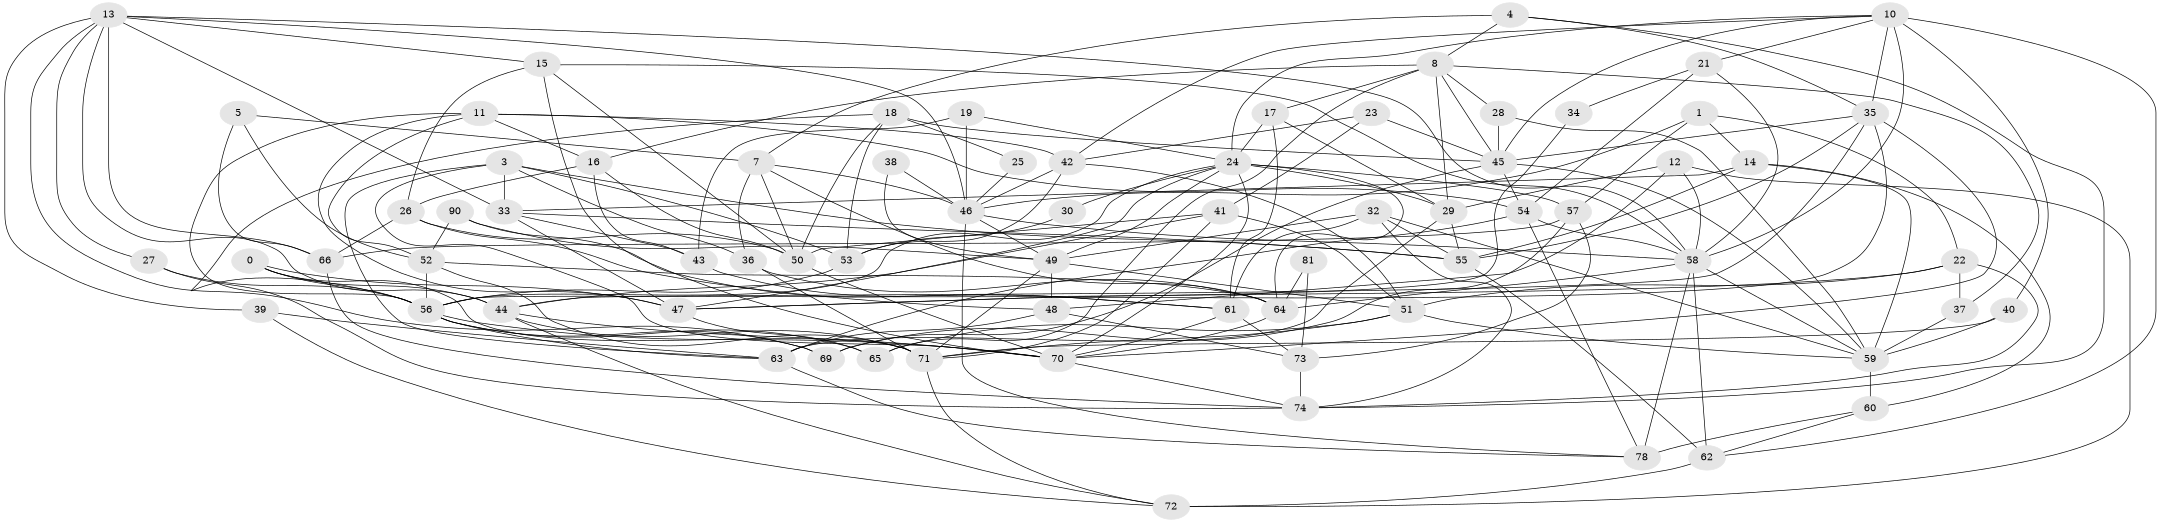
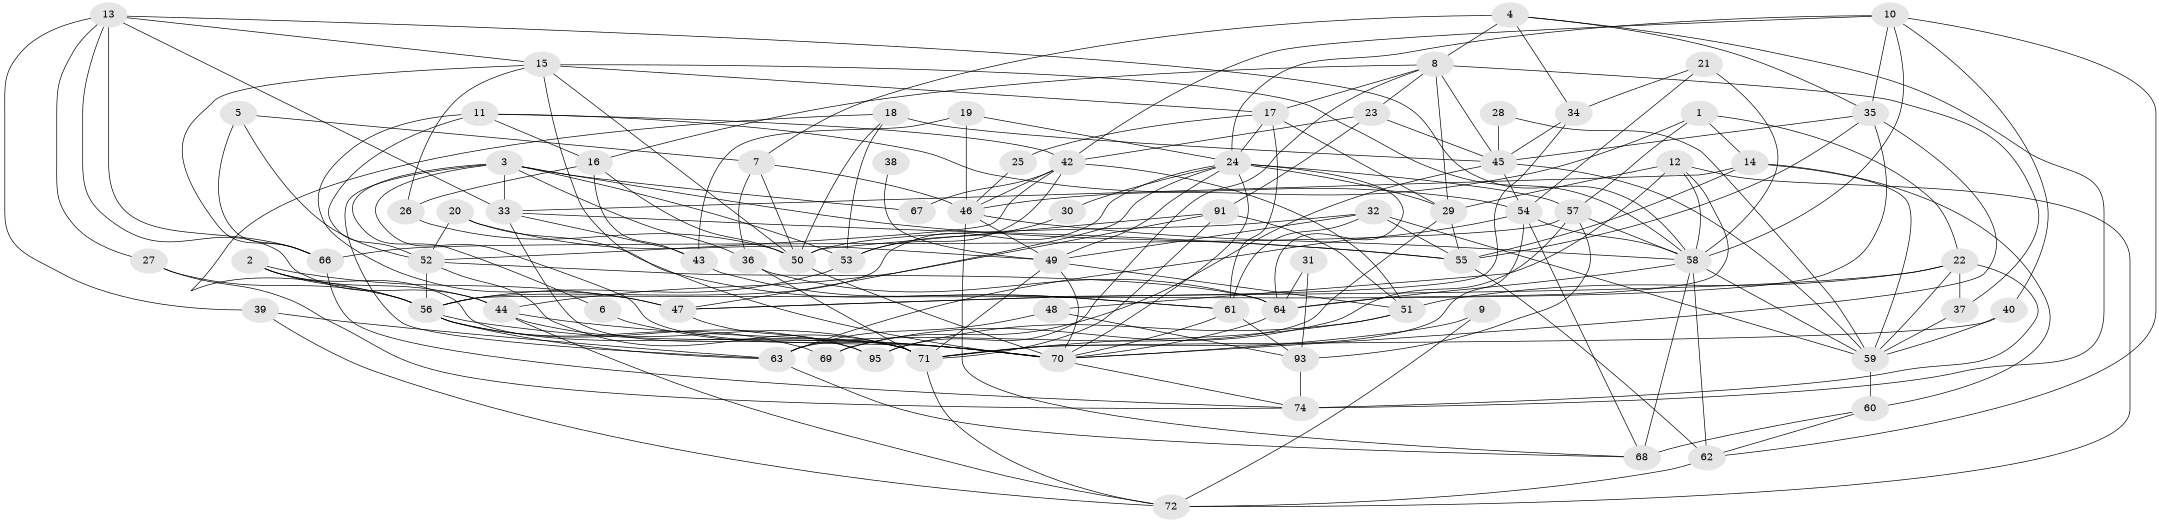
edge "10" -- "21": removed
edge "10" -- "45": now "34" -- "45"
edge "13" -- "46": removed
edge "4" -- "34": added
edge "15" -- "17": added
edge "8" -- "28": now "8" -- "23"
edge "18" -- "25": now "17" -- "25"
edge "38" -- "46": removed
edge "11" -- "56": removed
node "90": label "90" -> "20"
node "67": added
node "41": label "41" -> "91"
edge "26" -- "66": now "15" -- "66"
edge "57" -- "58": added
edge "42" -- "52": added
node "0": label "0" -> "2"
edge "33" -- "47": now "33" -- "71"
node "81": label "81" -> "31"
edge "26" -- "48": removed
edge "7" -- "64": now "12" -- "64"
edge "49" -- "48": now "49" -- "70"
edge "35" -- "44": removed
edge "13" -- "69": removed
node "6": added
node "9": added
edge "32" -- "74": now "32" -- "50"
edge "51" -- "59": now "22" -- "59"
edge "54" -- "71": added
node "65": label "65" -> "95"
node "73": label "73" -> "93"
node "78": label "78" -> "68"
